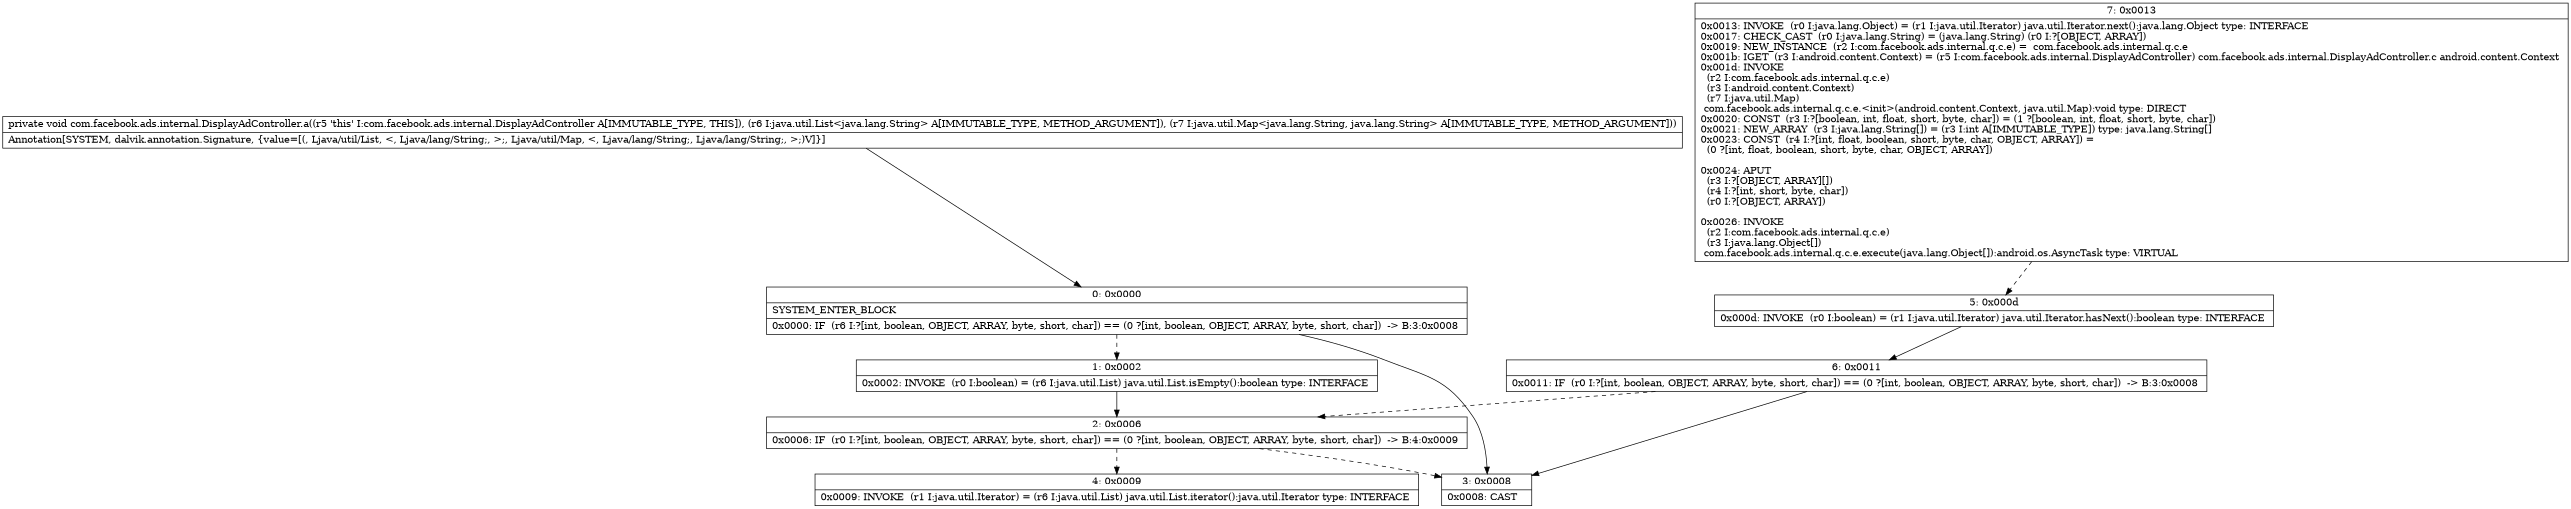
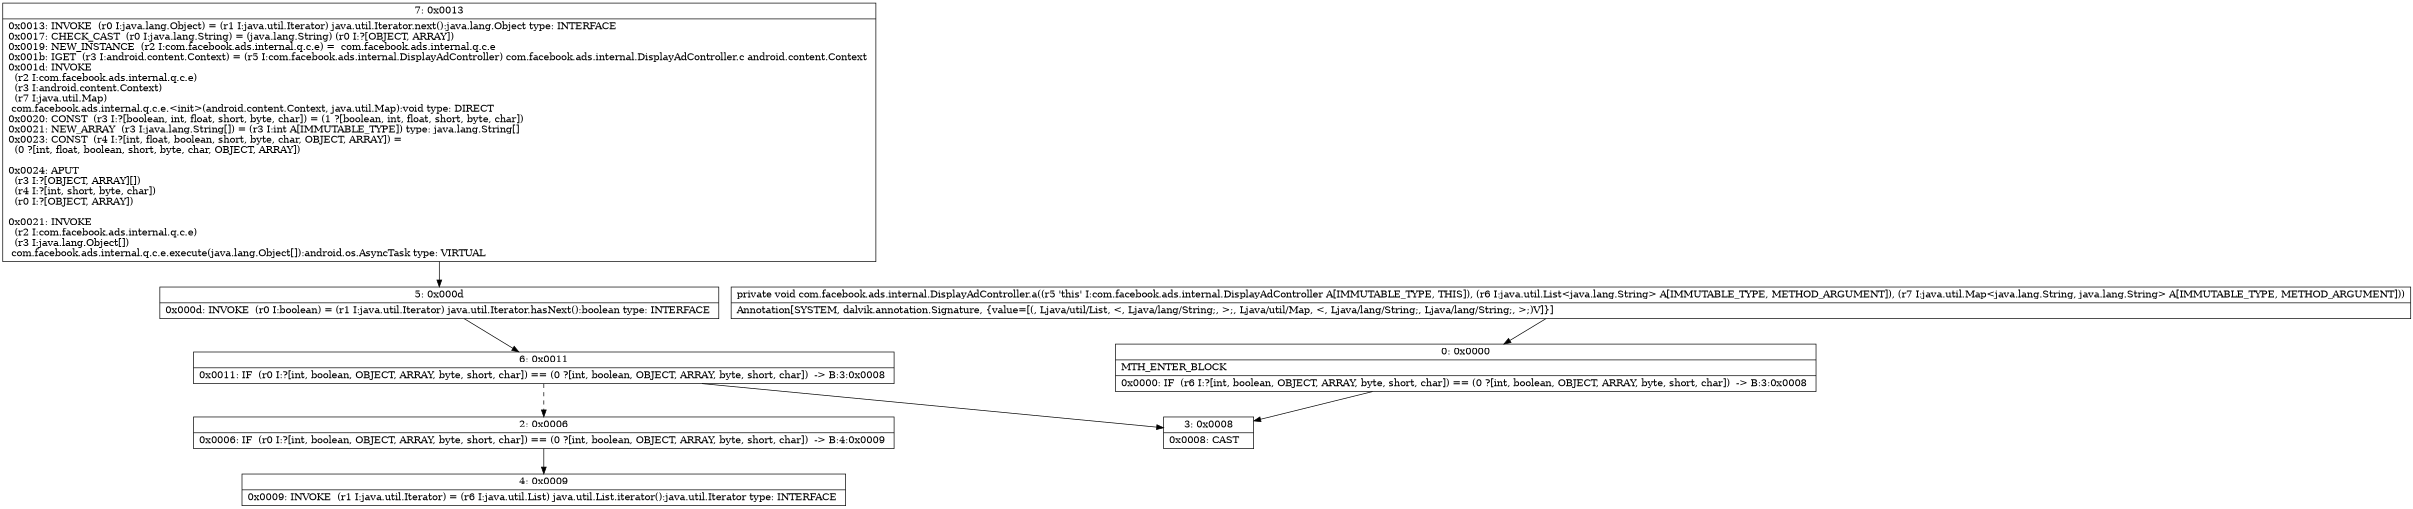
node "7: 0x0013": text "0x0026: INVOKE" -> "0x0021: INVOKE"
edge "7: 0x0013" -> "5: 0x000d": style dashed -> solid
node "0: 0x0000": text "SYSTEM_ENTER_BLOCK" -> "MTH_ENTER_BLOCK"
node "1: 0x0002": removed
edge "2: 0x0006" -> "4: 0x0009": style dashed -> solid
edge "2: 0x0006" -> "3: 0x0008": removed
